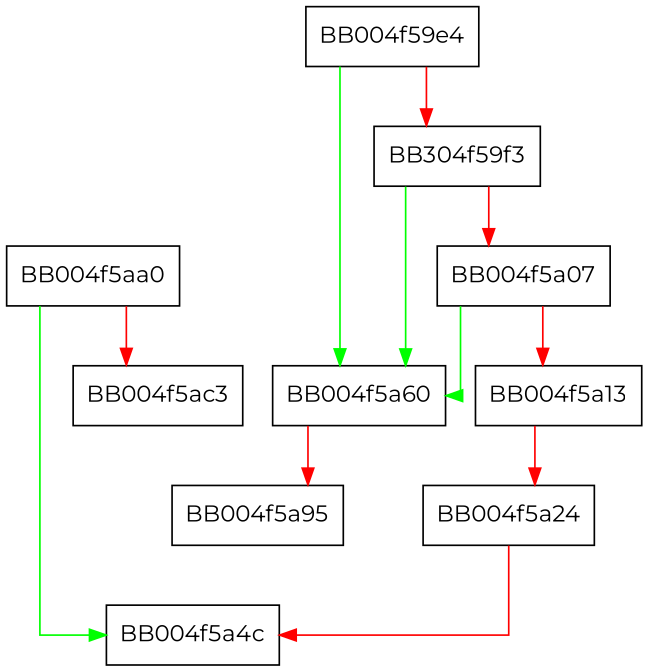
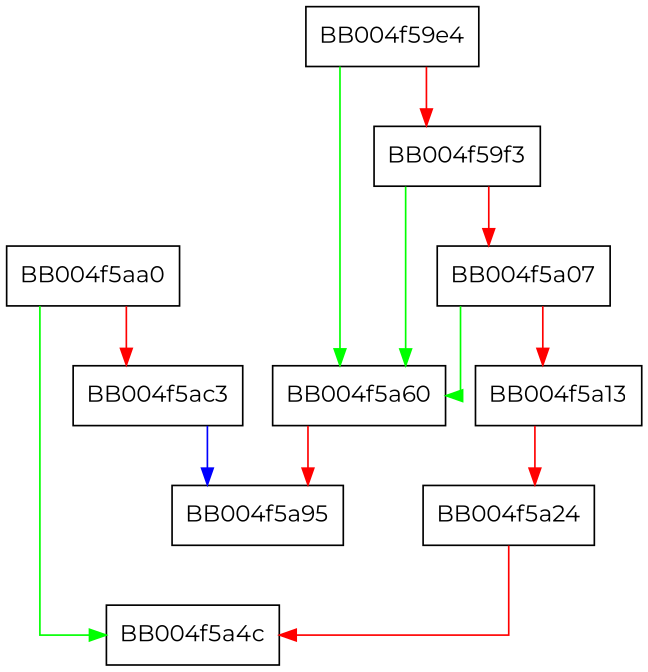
node "BB304f59f3": label "BB304f59f3" -> "BB004f59f3"
edge "BB004f5ac3" -> "BB004f5a95": added
